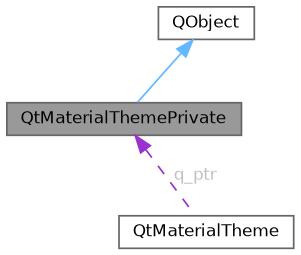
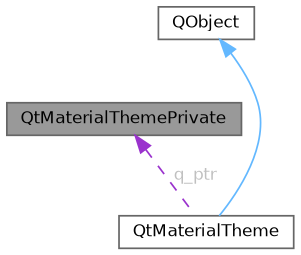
edge "QtMaterialThemePrivate" -> "QObject": now "QtMaterialTheme" -> "QObject"
